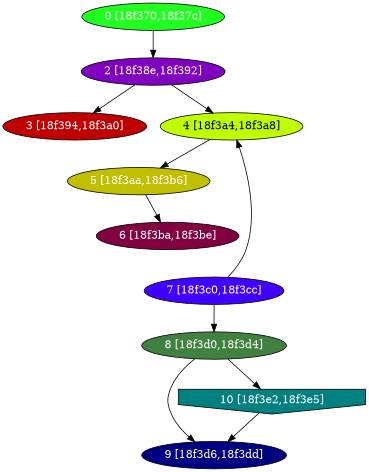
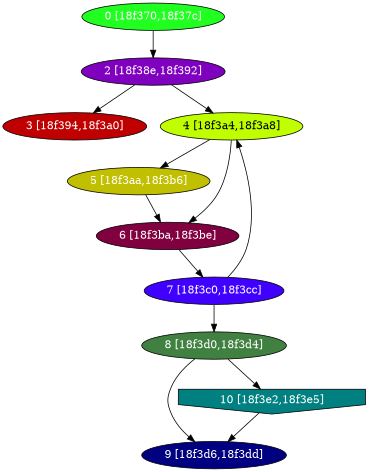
edge "4 [18f3a4,18f3a8]" -> "6 [18f3ba,18f3be]": added
edge "6 [18f3ba,18f3be]" -> "7 [18f3c0,18f3cc]": added
